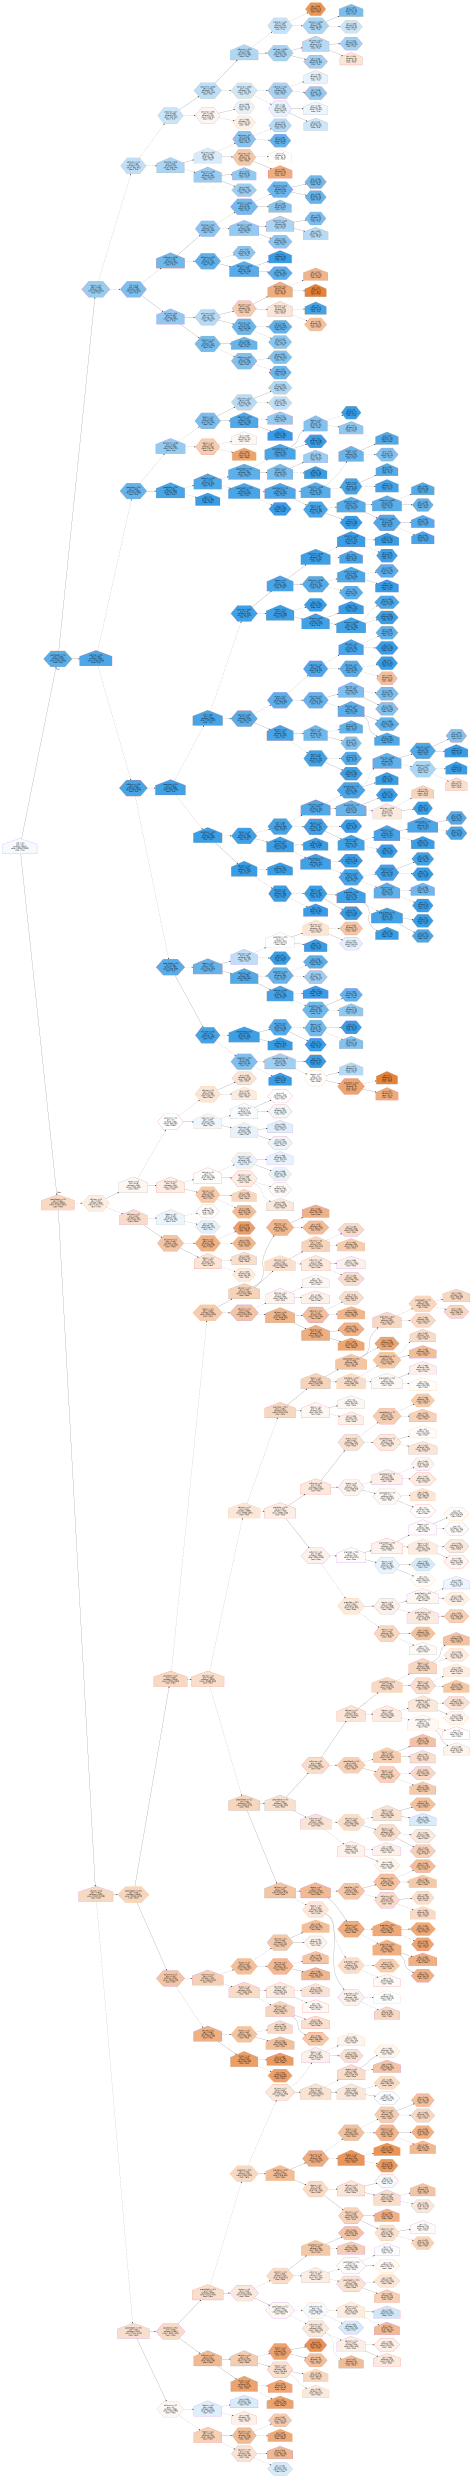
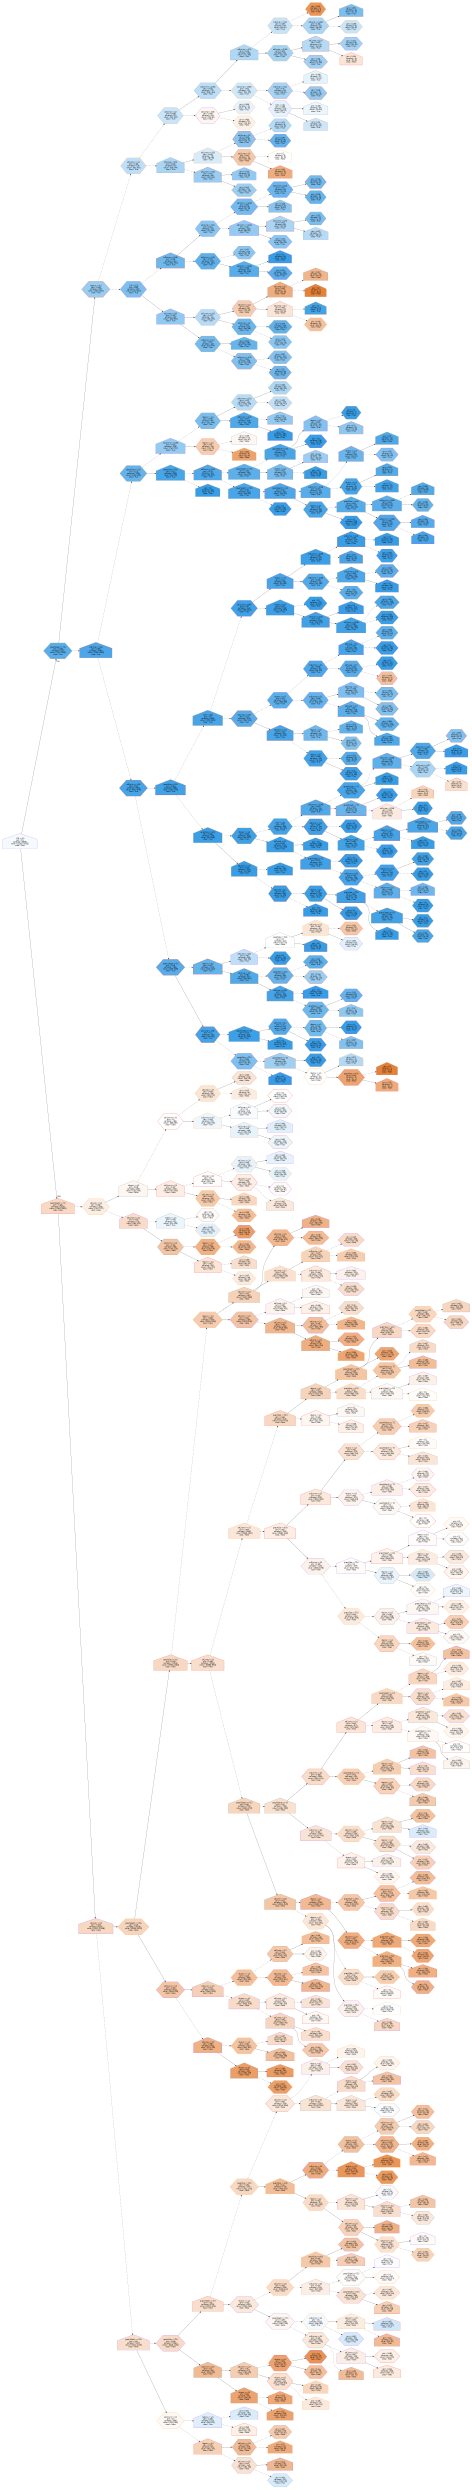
node "gini = 0.5 samples = 566 value = [290, 276] class = False": added
